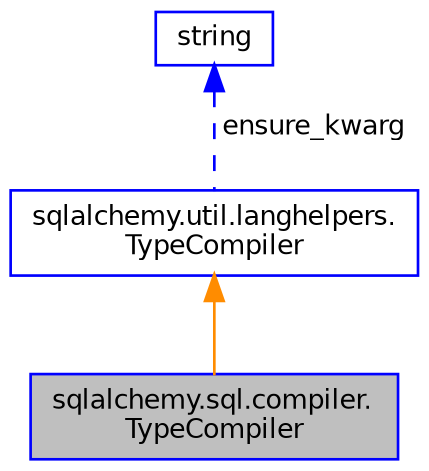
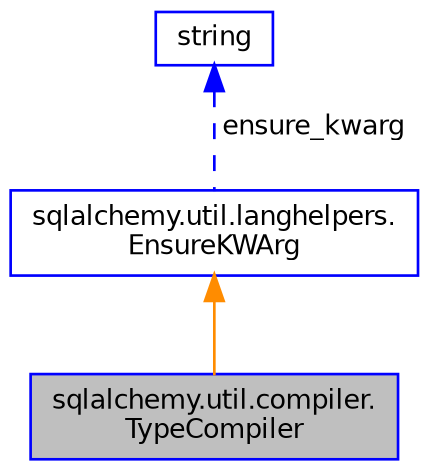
node "sqlalchemy.util.langhelpers. TypeCompiler": label "sqlalchemy.util.langhelpers. TypeCompiler" -> "sqlalchemy.util.langhelpers. EnsureKWArg"
node "sqlalchemy.sql.compiler. TypeCompiler": label "sqlalchemy.sql.compiler. TypeCompiler" -> "sqlalchemy.util.compiler. TypeCompiler"
